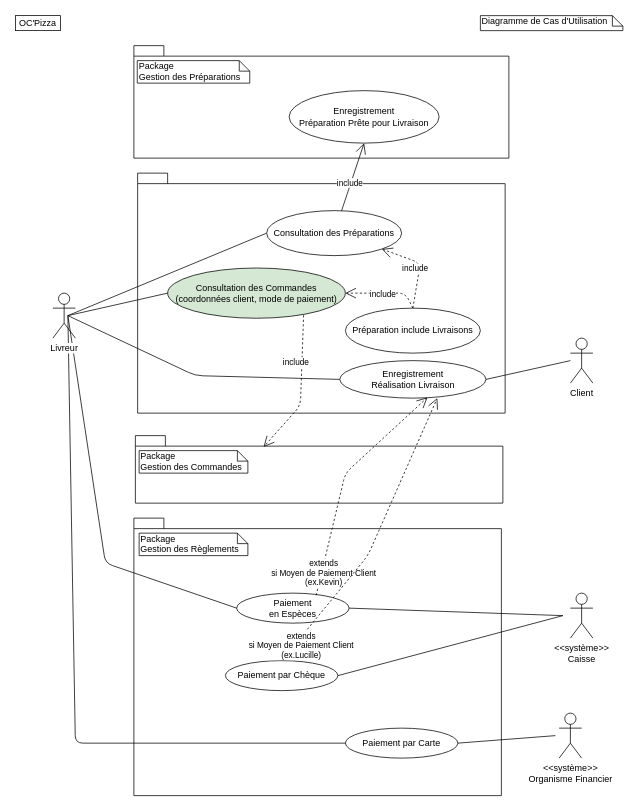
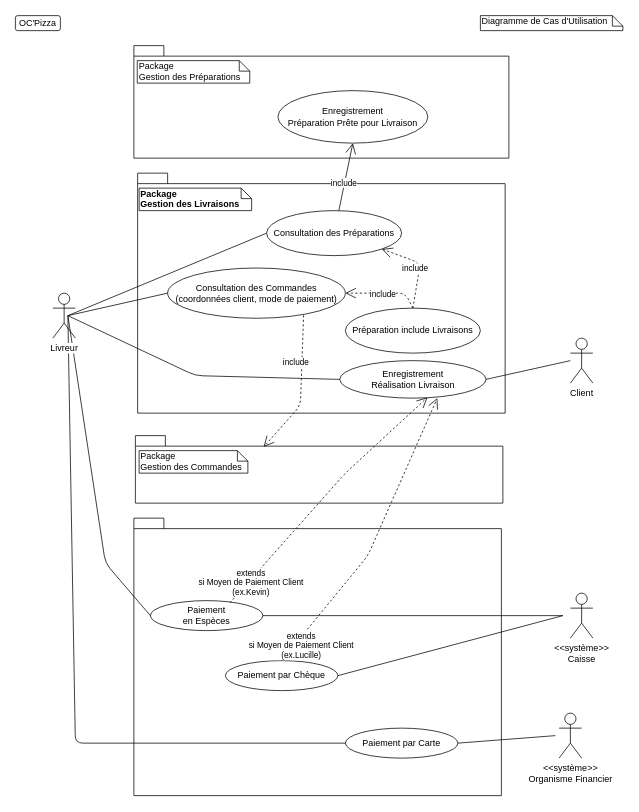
node "OC'Pizza": shape rectangle -> rounded rectangle
node "Enregistrement Préparation Prête pour Livraison": moved (364, 117) -> (353, 117)
node "Package Gestion des Livraisons": added
node "Consultation des Commandes (coordonnées client, mode de paiement)": fillcolor #d5e8d4 -> #ffffff
node "Package Gestion des Règlements": removed
node "Paiement en Espèces": moved (293, 608) -> (207, 615)
